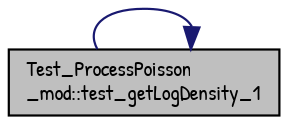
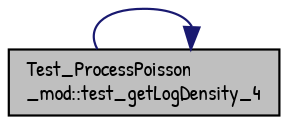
node "Test_ProcessPoisson _mod::test_getLogDensity_1": label "Test_ProcessPoisson _mod::test_getLogDensity_1" -> "Test_ProcessPoisson _mod::test_getLogDensity_4"
